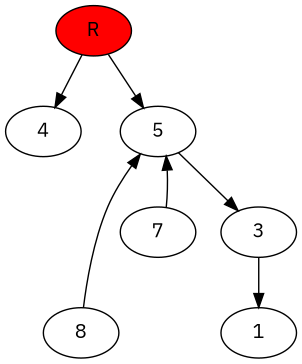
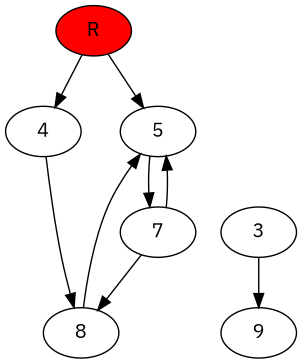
edge "5" -> "3": now "5" -> "7"
edge "4" -> "8": added
edge "7" -> "8": added
node "1": label "1" -> "9"
